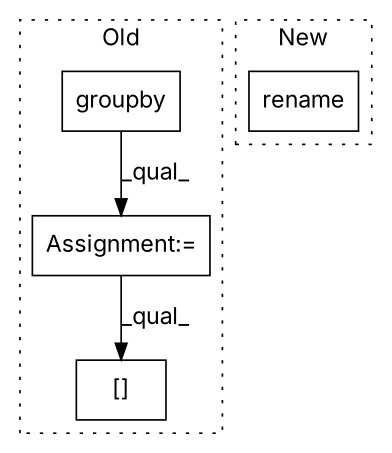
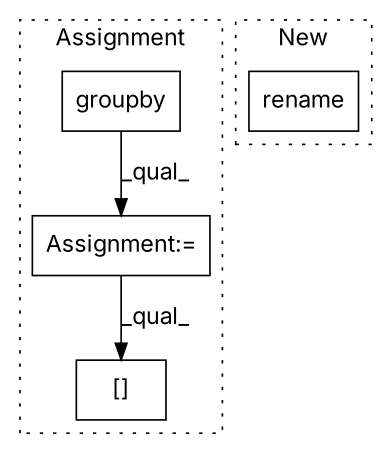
cluster "Old": label "Old" -> "Assignment"
